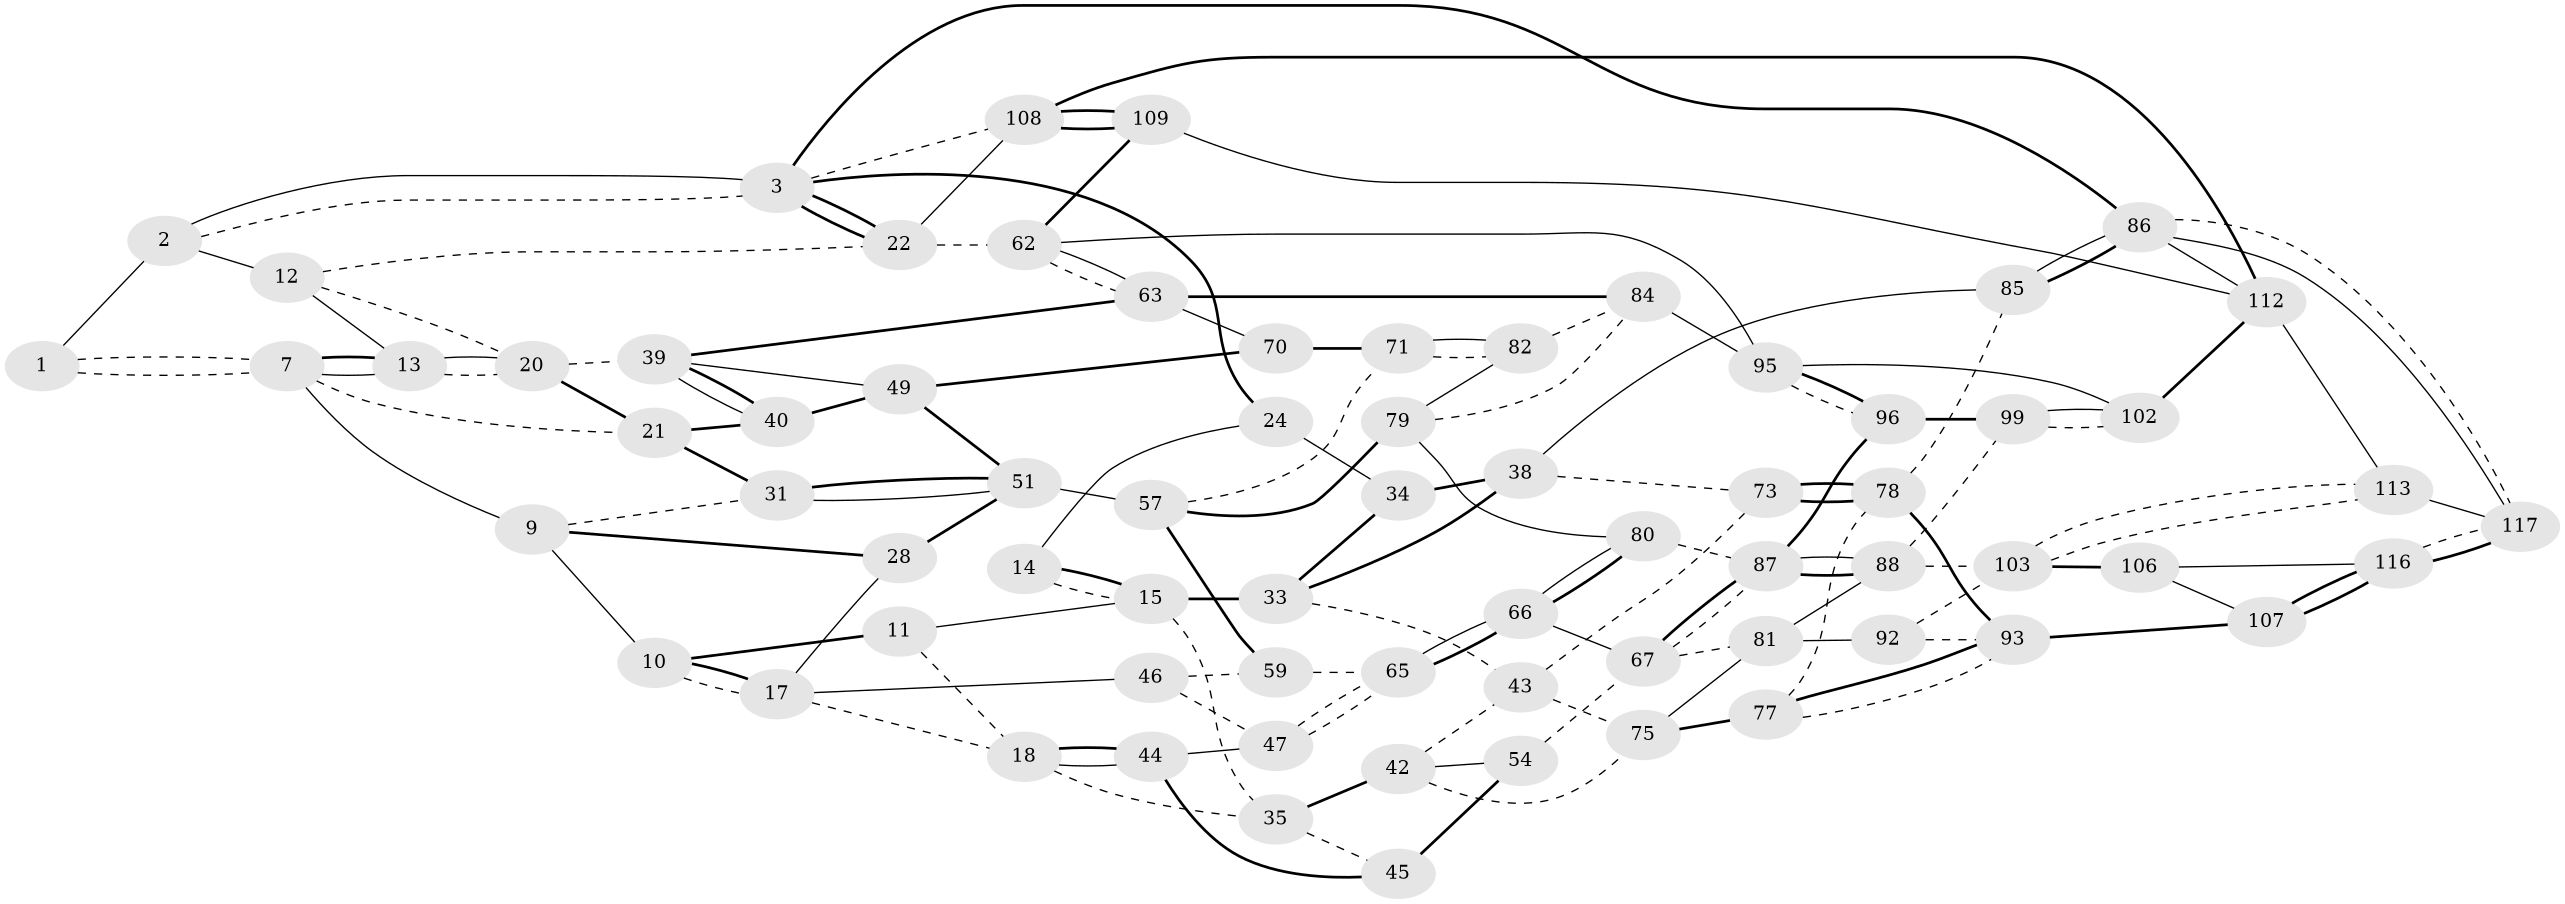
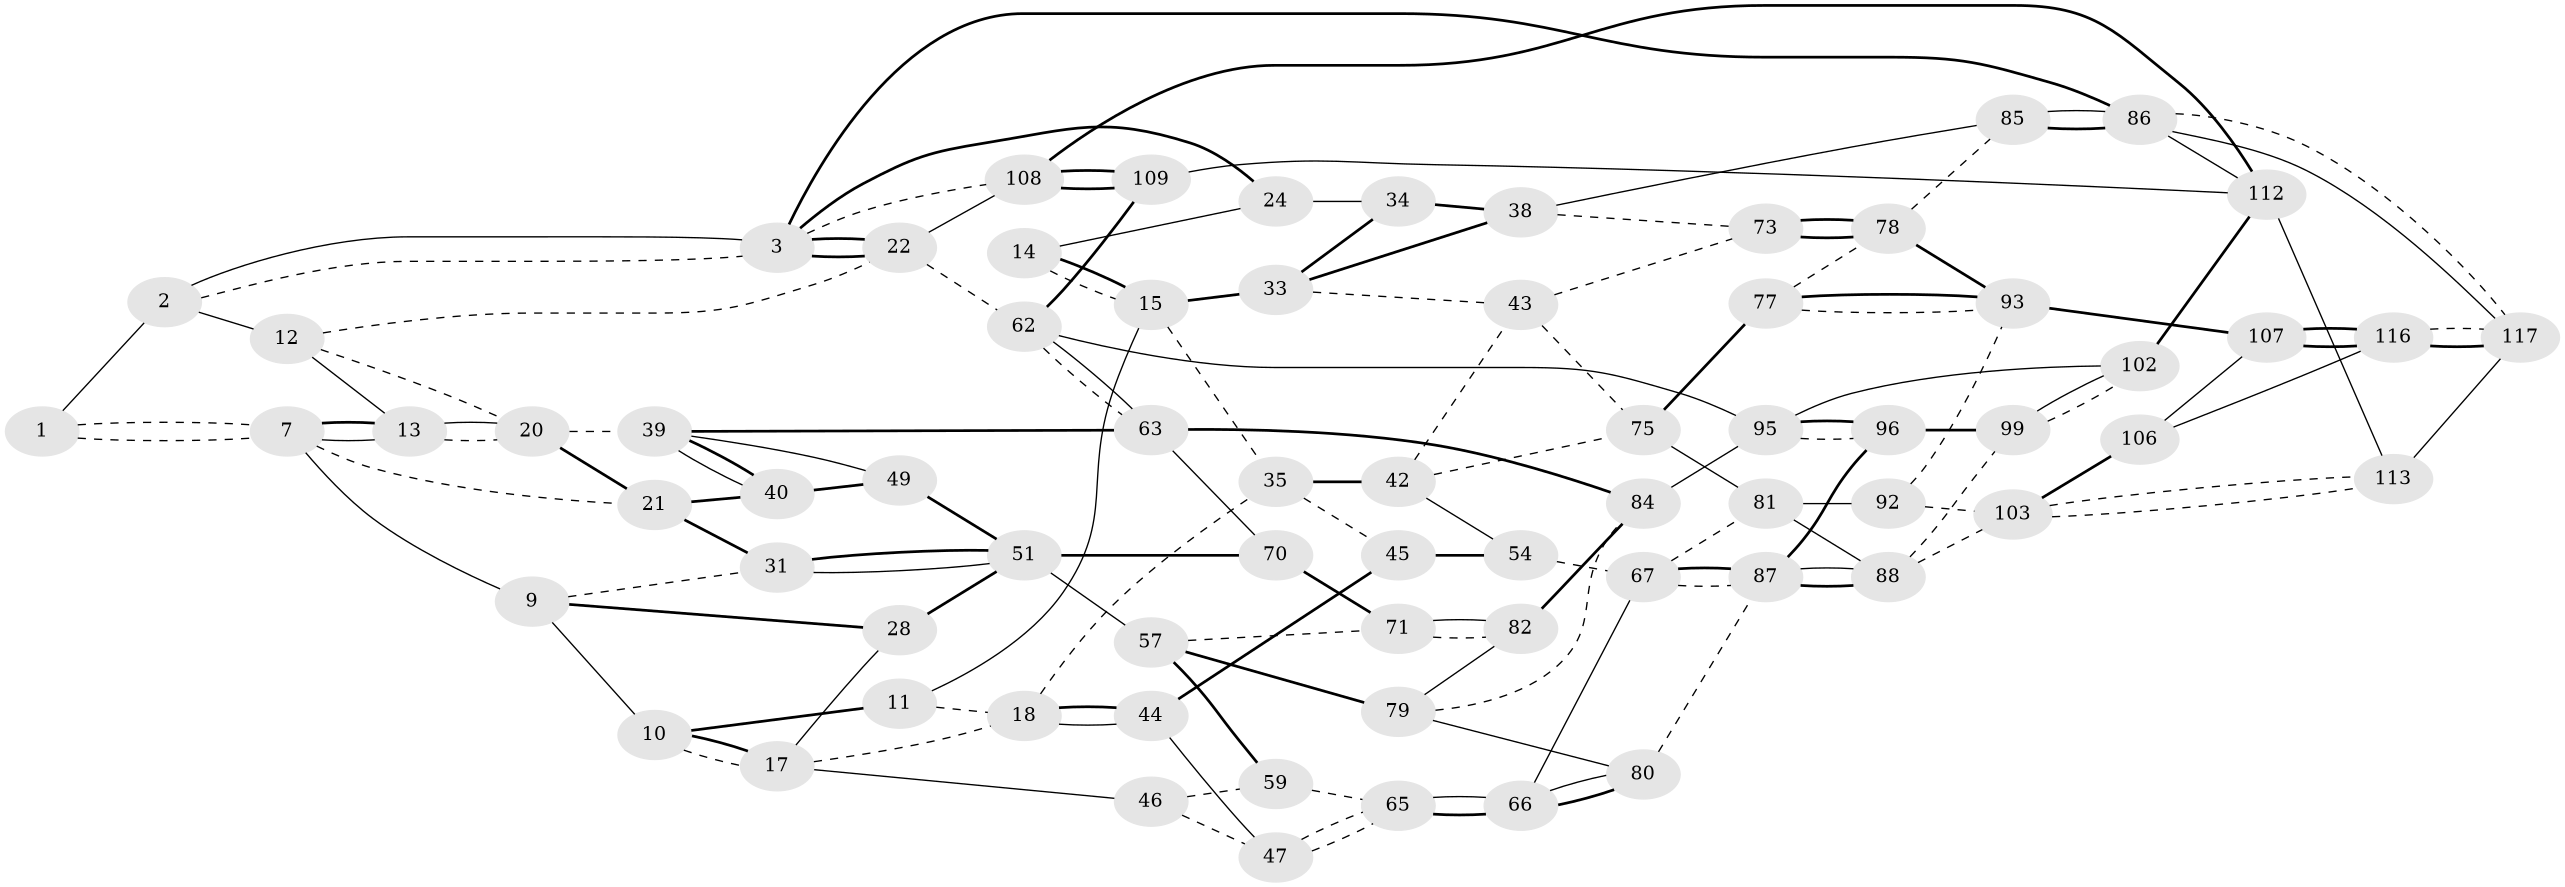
edge "84" -- "82": style dashed -> bold
edge "70" -- "49": now "70" -- "51"
